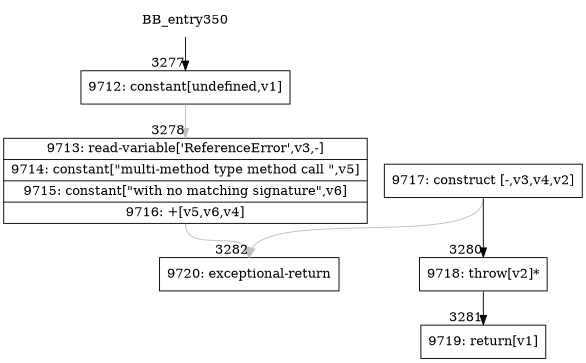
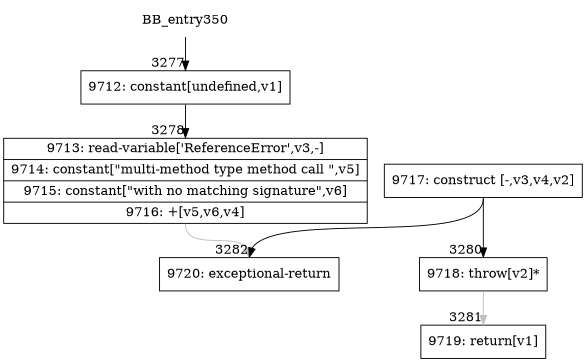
edge "9712: constant[undefined,v1]" -> "9713: read-variable['ReferenceError',v3,-]": color gray -> black
edge "9717: construct [-,v3,v4,v2]" -> "9720: exceptional-return": color gray -> black
edge "9718: throw[v2]*" -> "9719: return[v1]": color black -> gray
